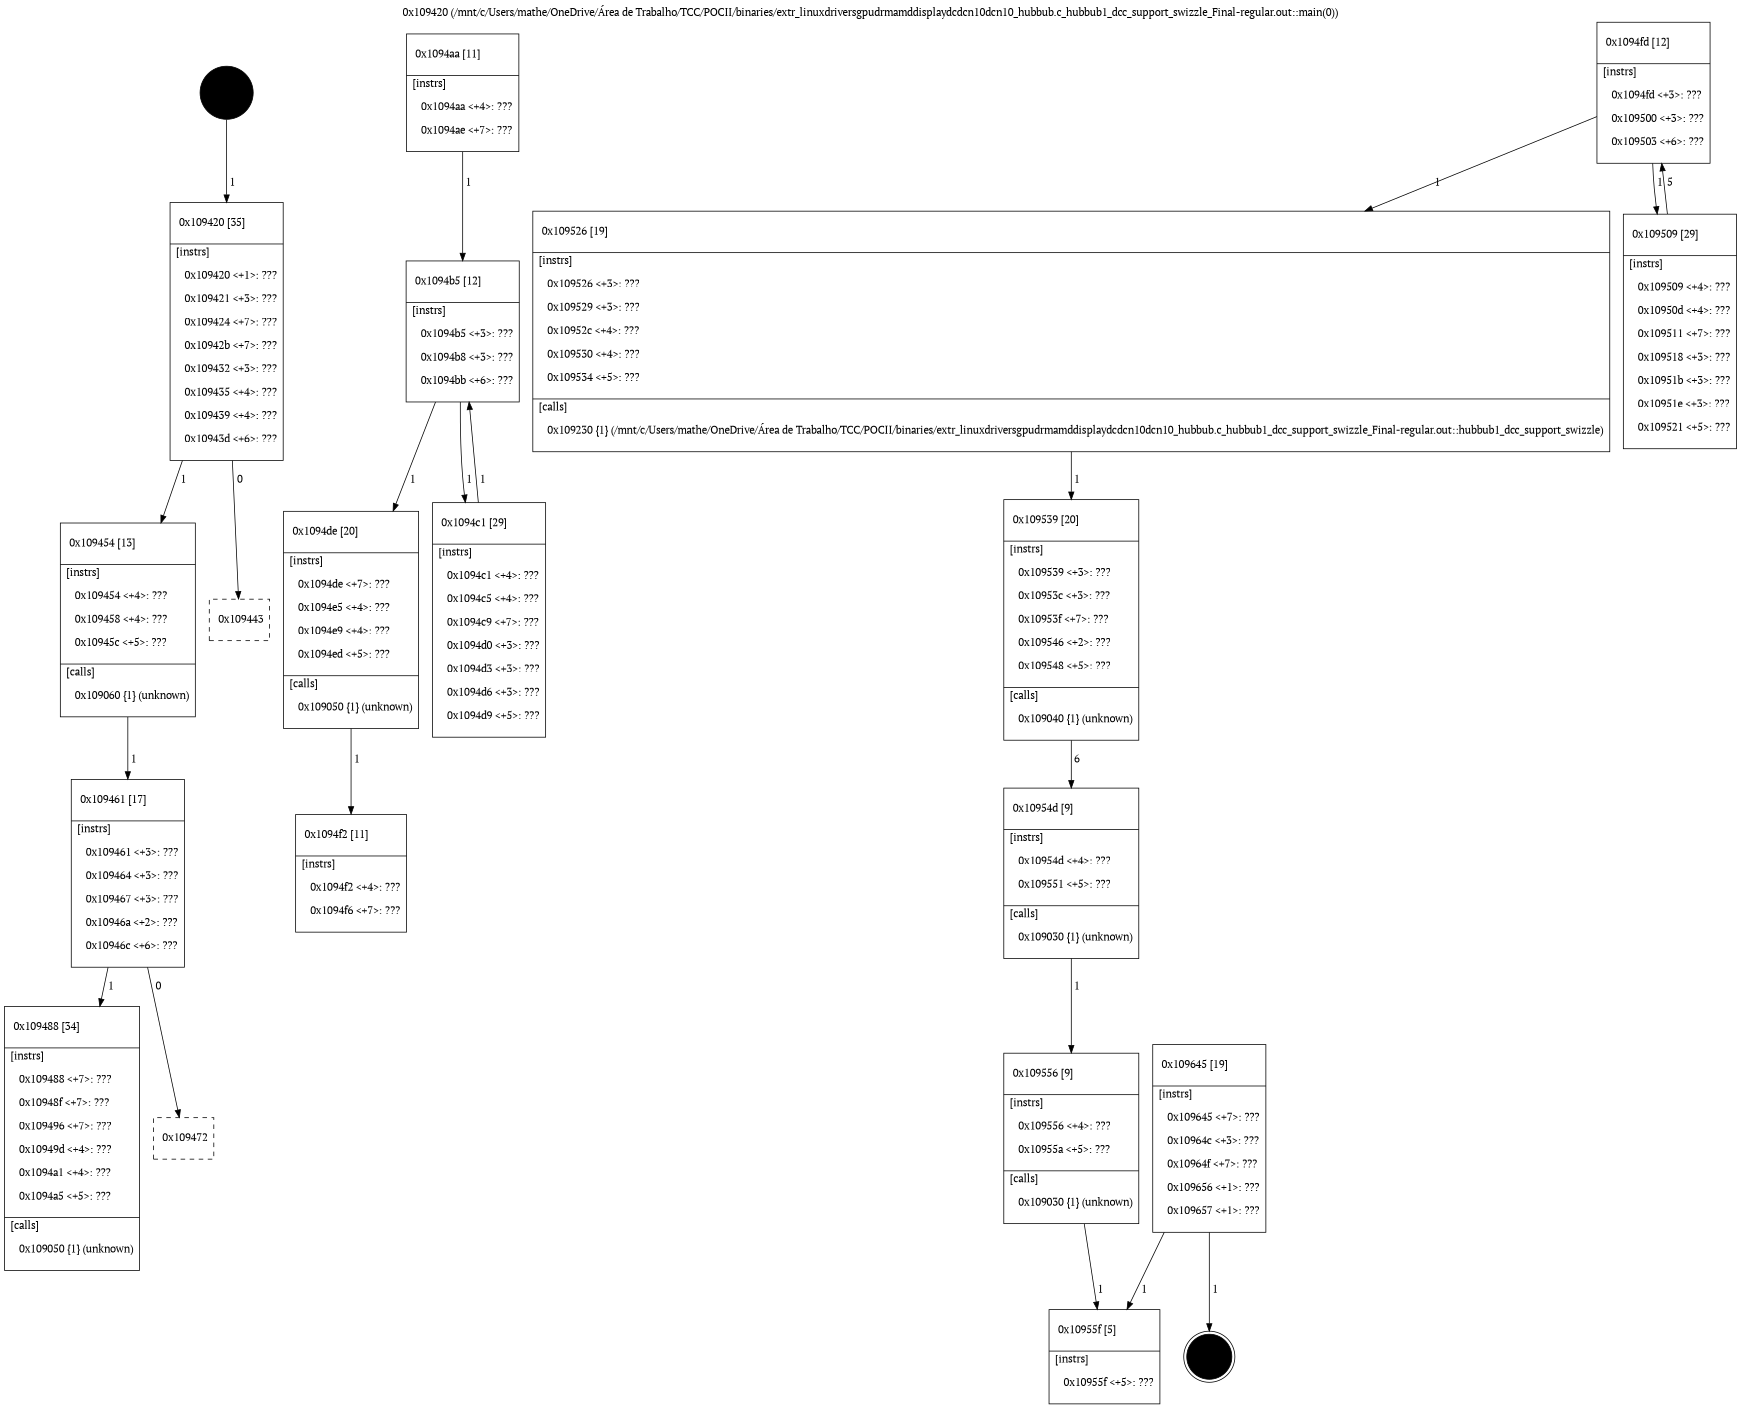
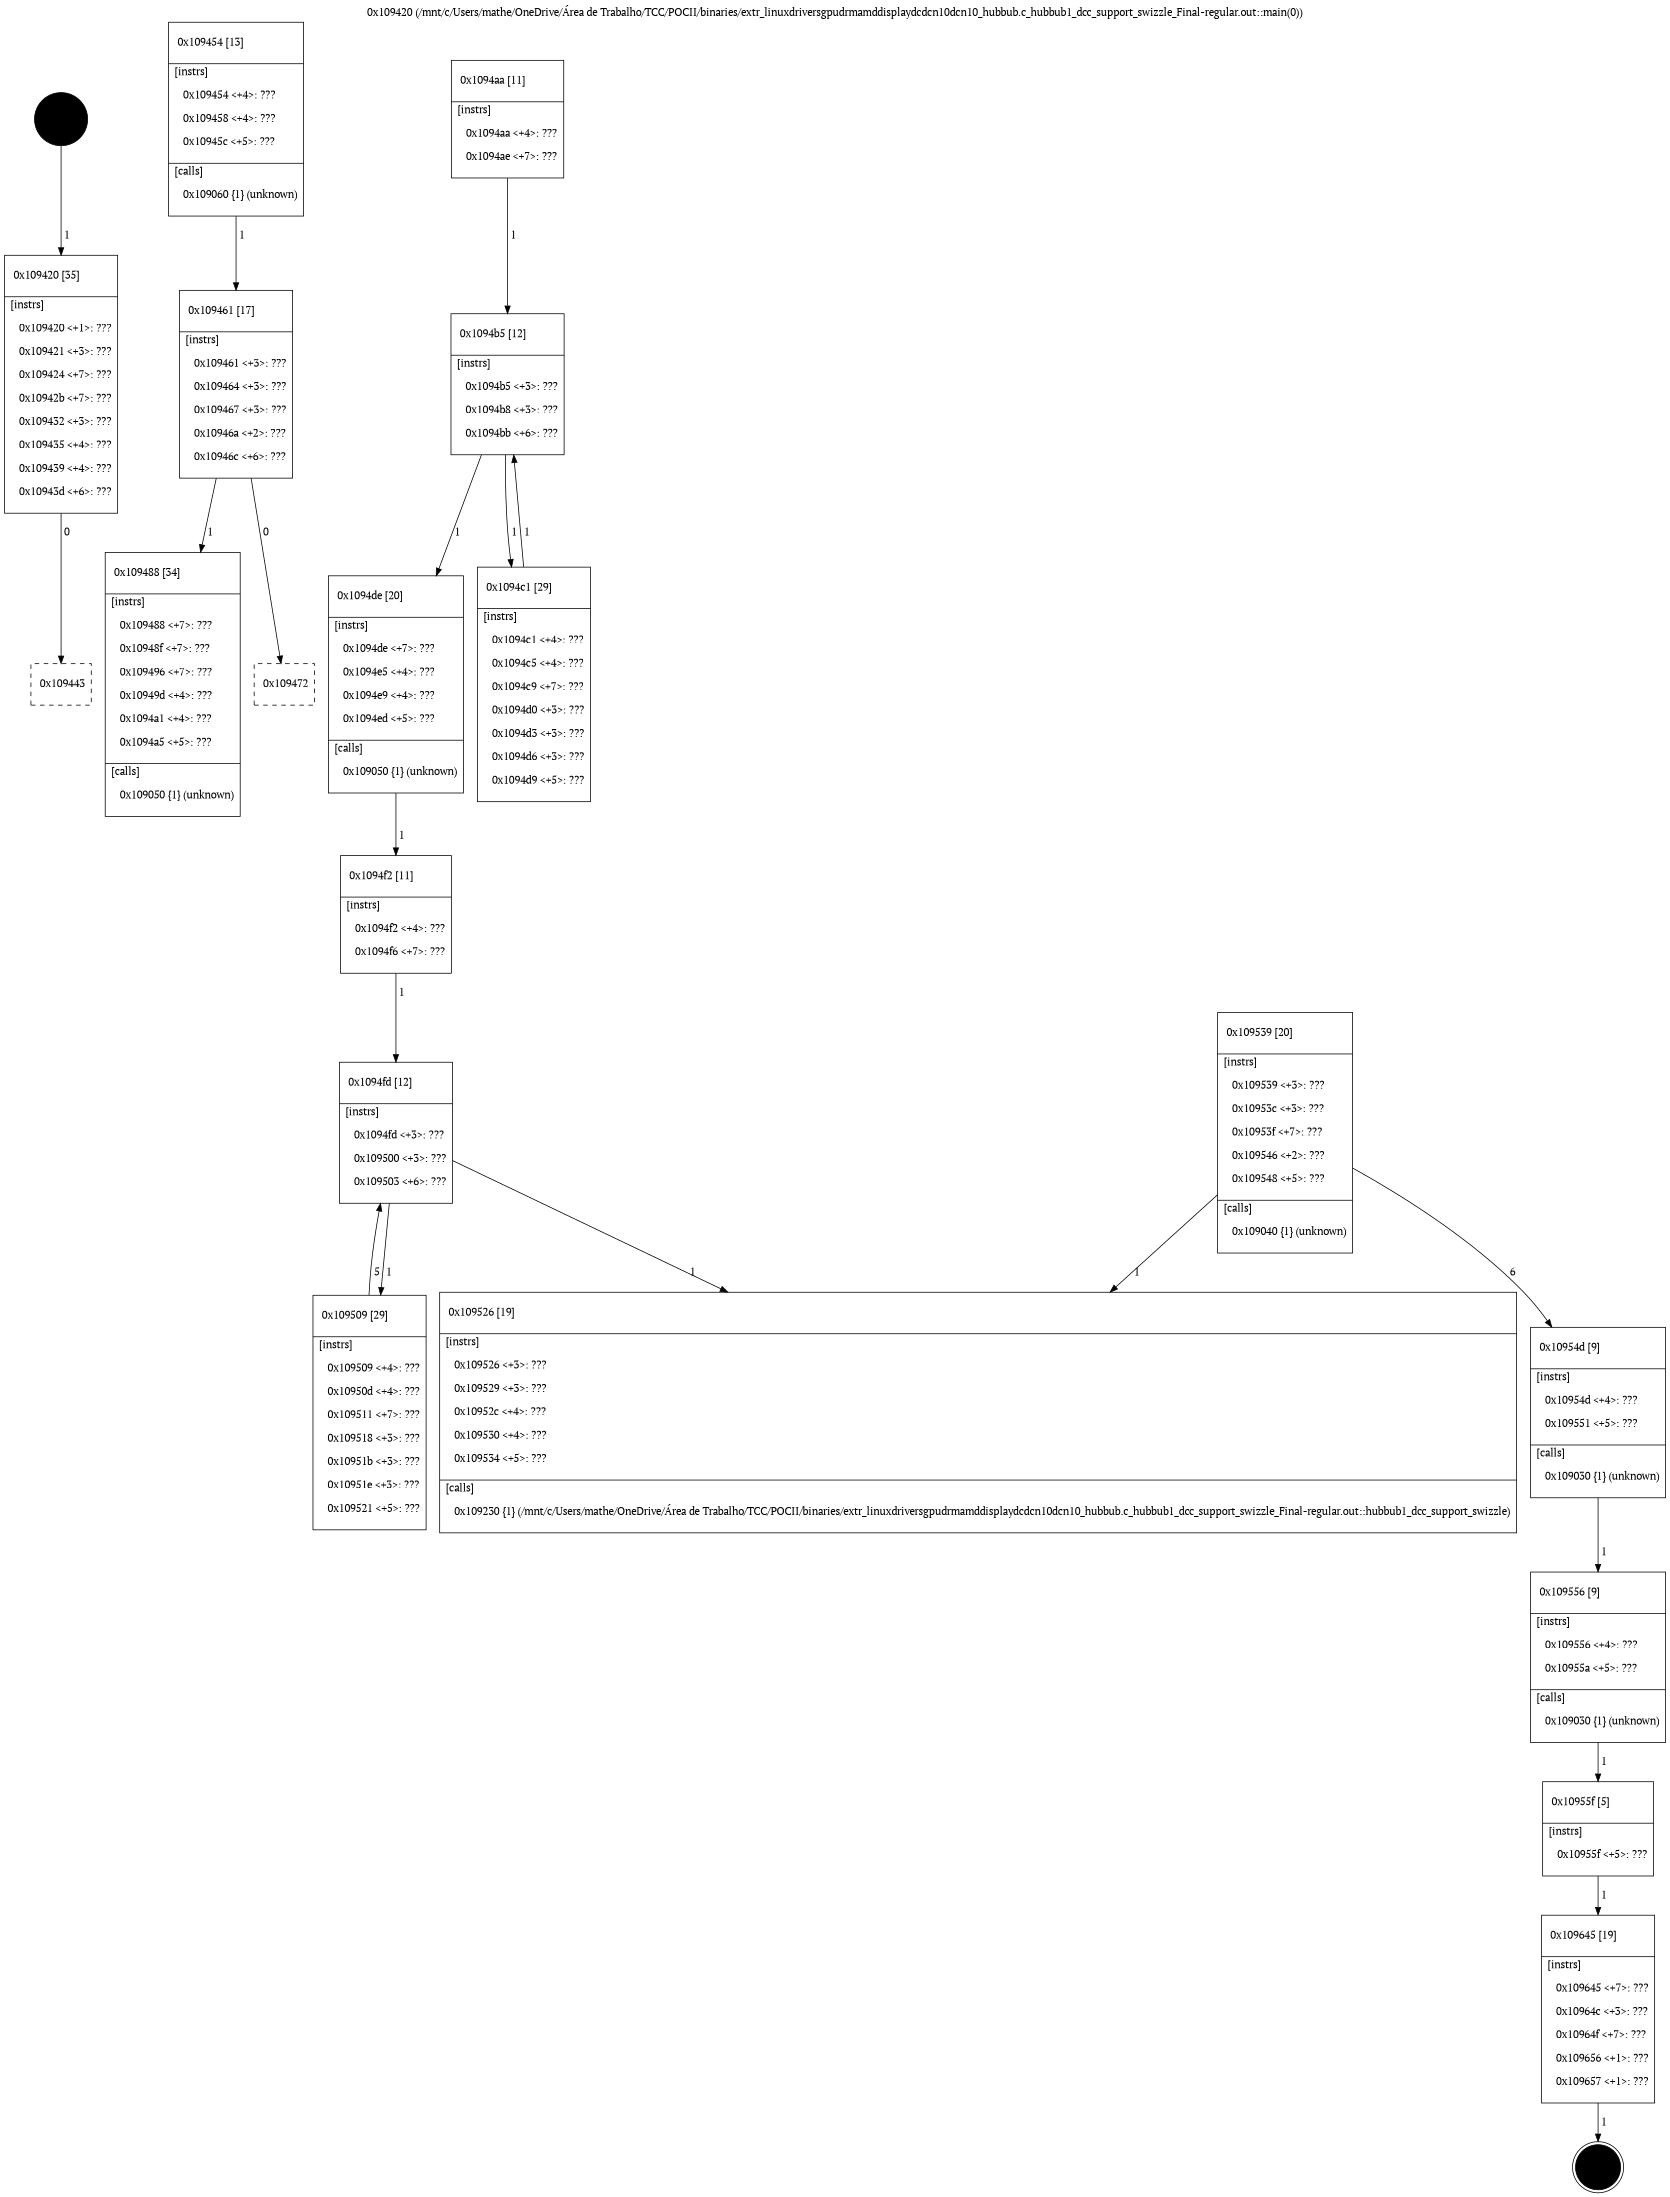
edge "0x109526 [19]" -> "0x109539 [20]": reversed
edge "0x109420 [35]" -> "0x109454 [13]": removed, label "1"
edge "0x1094f2 [11]" -> "0x1094fd [12]": added, label "1"
edge "0x109645 [19]" -> "0x10955f [5]": reversed
